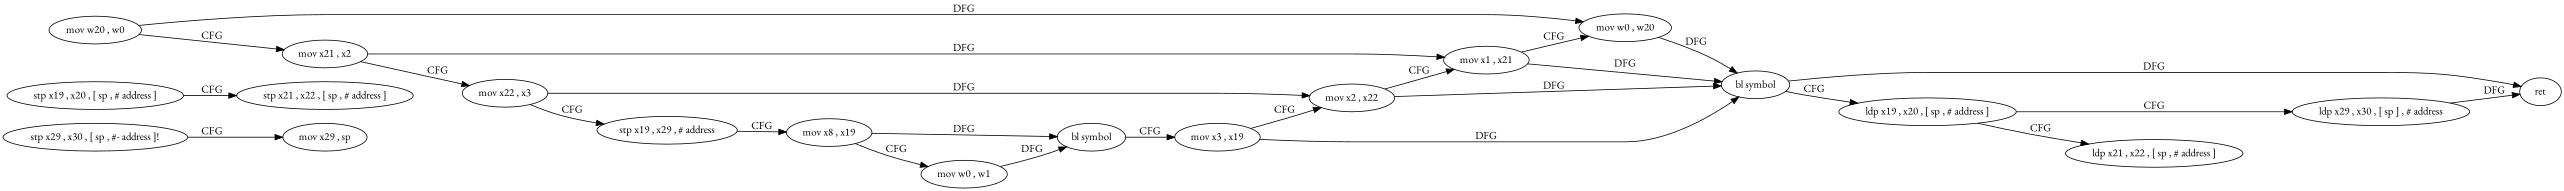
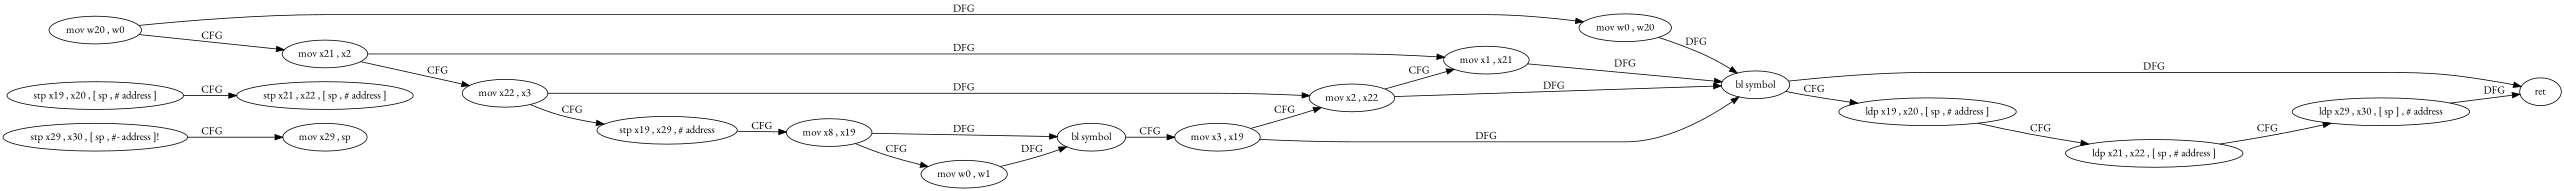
edge "mov x1 , x21" -> "mov w0 , w20": removed, label "CFG"
edge "ldp x19 , x20 , [ sp , # address ]" -> "ldp x29 , x30 , [ sp ] , # address": now "ldp x21 , x22 , [ sp , # address ]" -> "ldp x29 , x30 , [ sp ] , # address"
